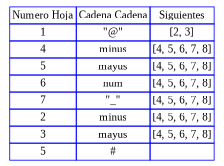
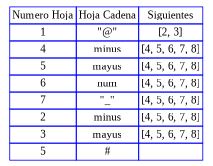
node "Numero Hoja": text "Cadena Cadena" -> "Hoja Cadena"
